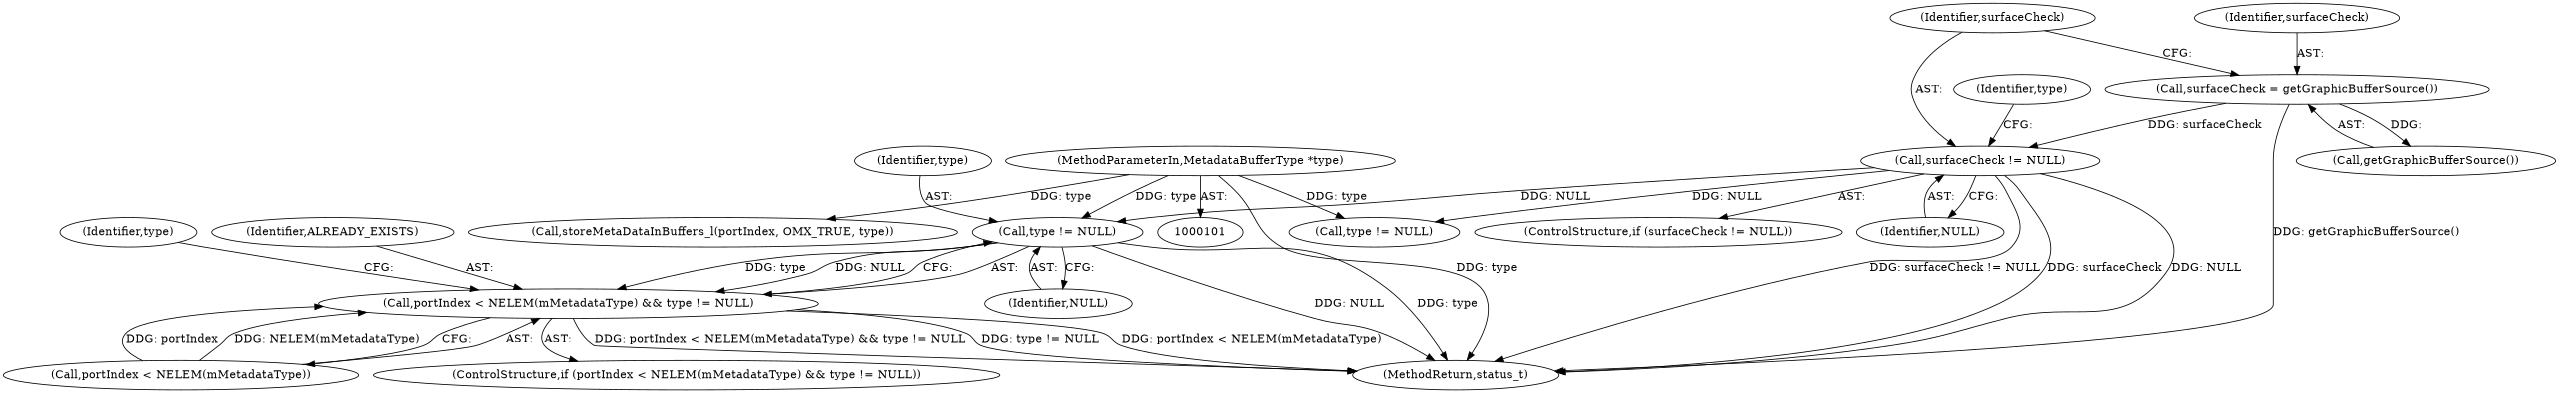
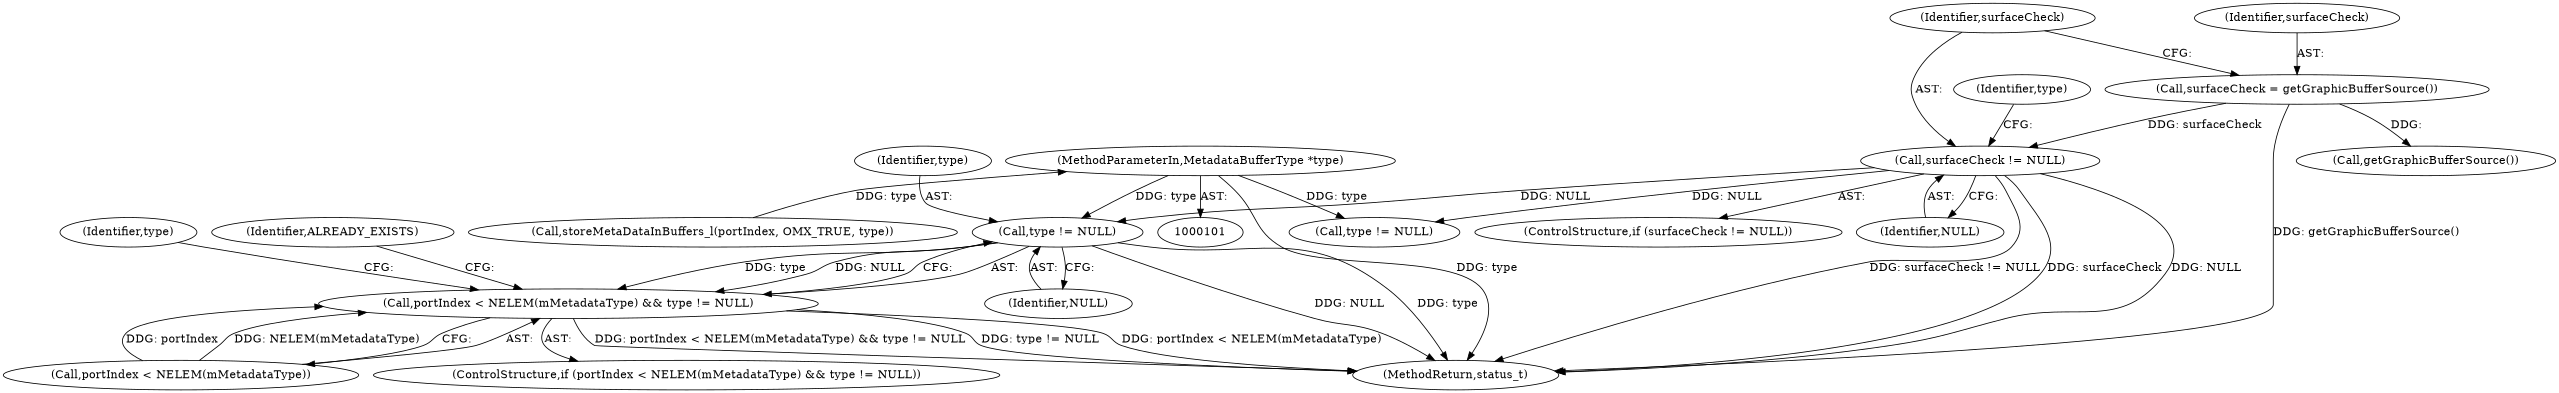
edge "(Call,getGraphicBufferSource())" -> "(Call,surfaceCheck = getGraphicBufferSource())": removed, label "AST:"
edge "(MethodParameterIn,MetadataBufferType *type)" -> "(Call,storeMetaDataInBuffers_l(portIndex, OMX_TRUE, type))": reversed
edge "(Identifier,ALREADY_EXISTS)" -> "(Call,portIndex < NELEM(mMetadataType) && type != NULL)": label "AST: " -> "CFG: "
